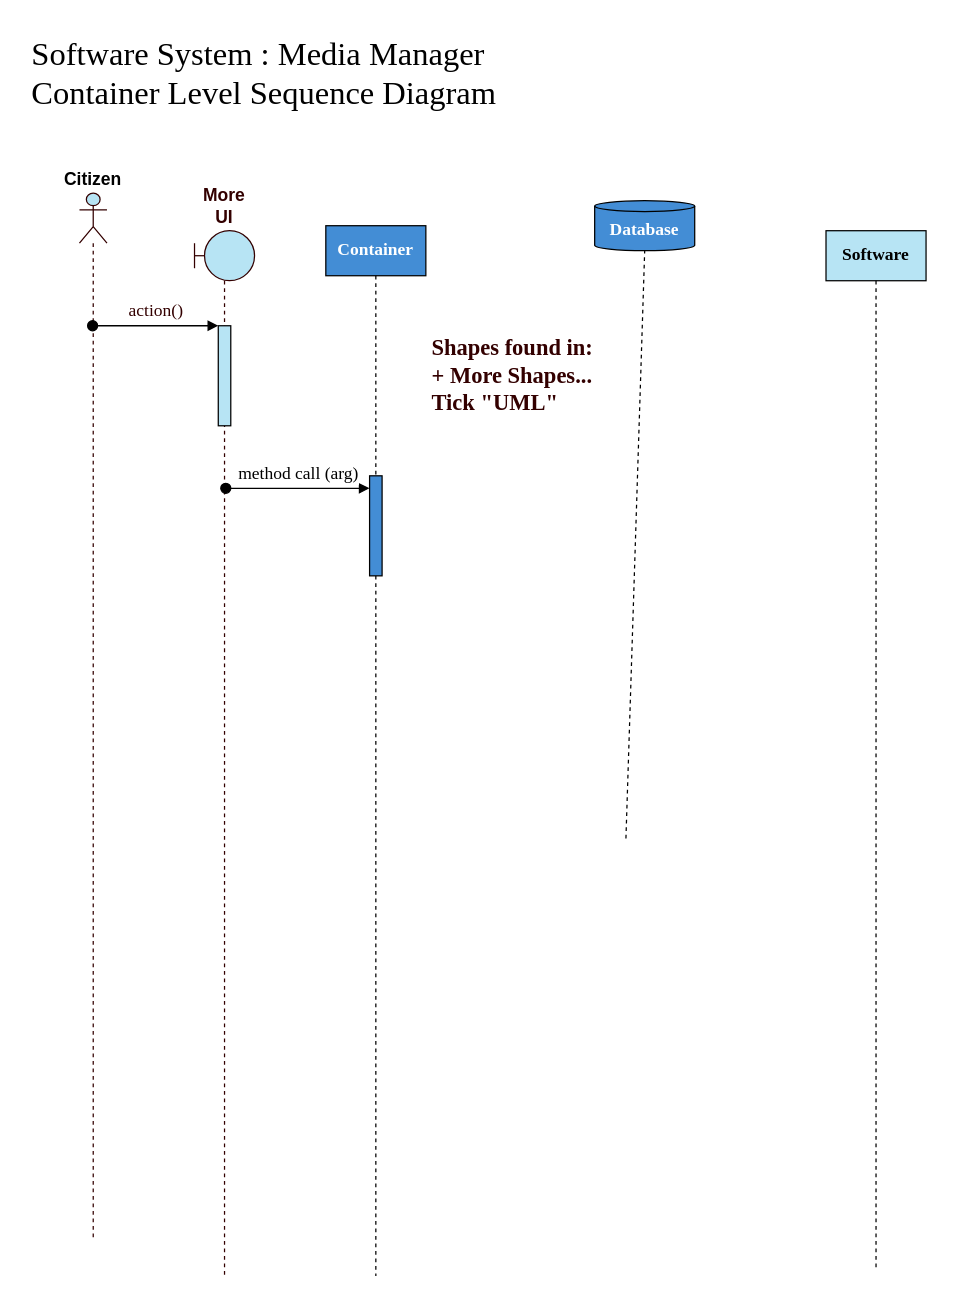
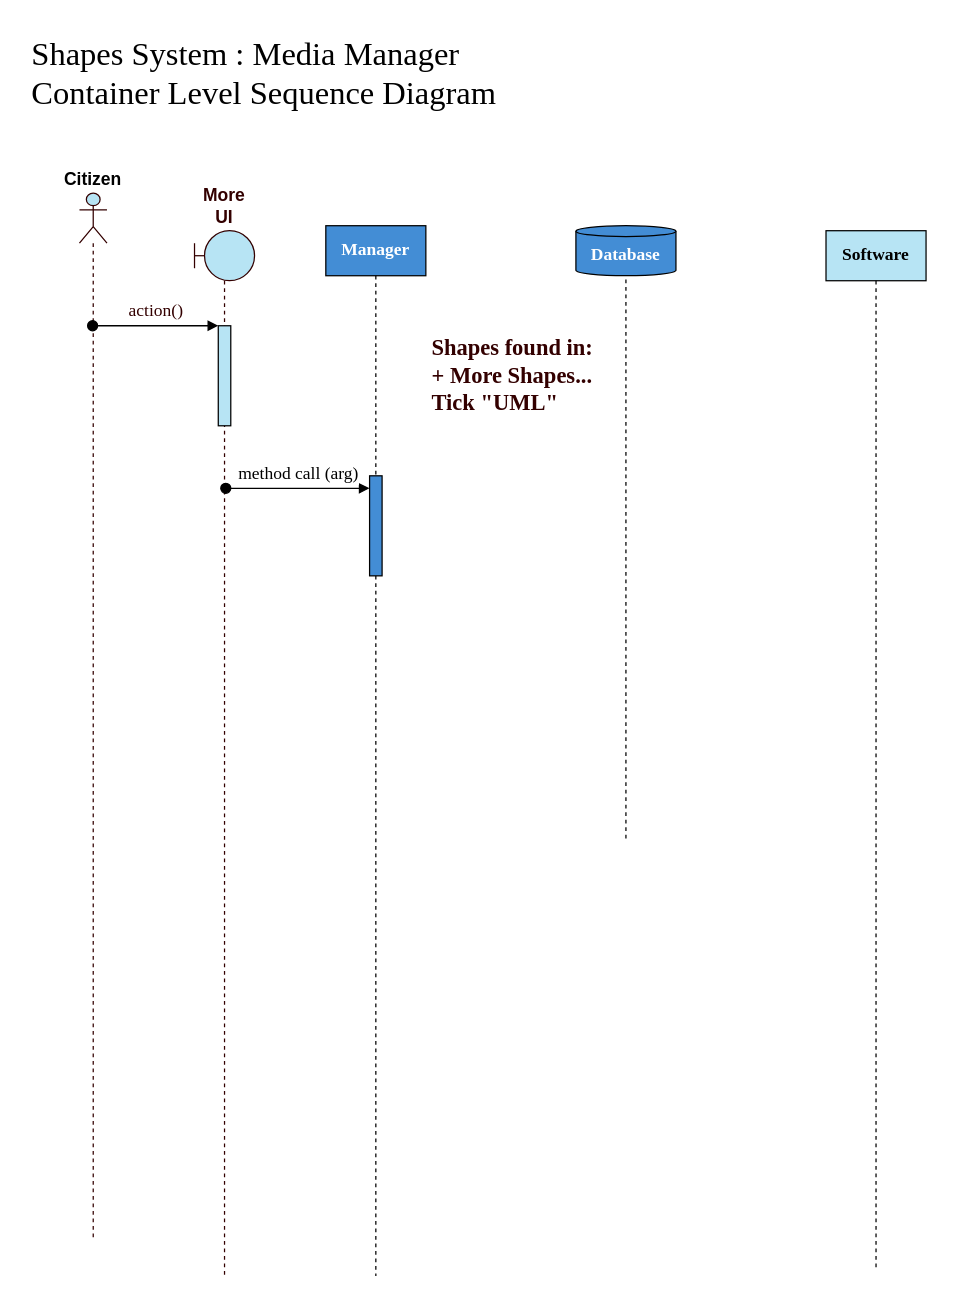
node "Software System : Media Manager Container Level Sequence Diagram": label "Software System : Media Manager Container Level Sequence Diagram" -> "Shapes System : Media Manager Container Level Sequence Diagram"
node "Database": moved (644, 226) -> (626, 251)
node "Container": label "Container" -> "Manager"
